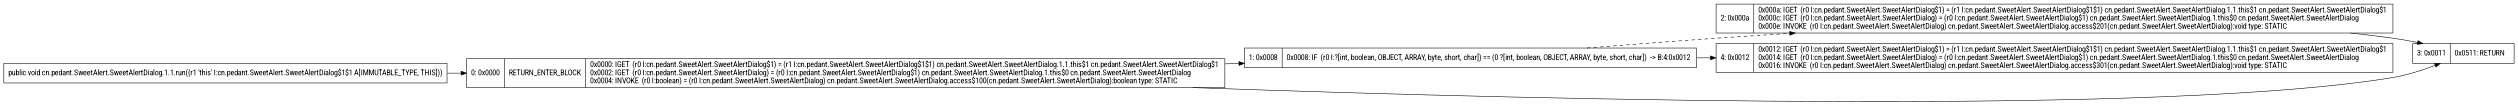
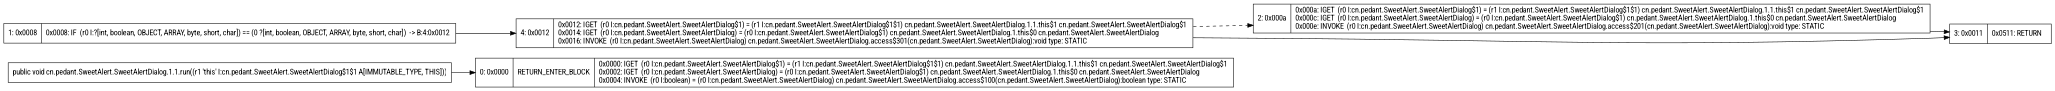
edge "1: 0x0008" -> "2: 0x000a": now "4: 0x0012" -> "2: 0x000a"
edge "0: 0x0000" -> "1: 0x0008": removed
edge "0: 0x0000" -> "3: 0x0011": now "4: 0x0012" -> "3: 0x0011"
